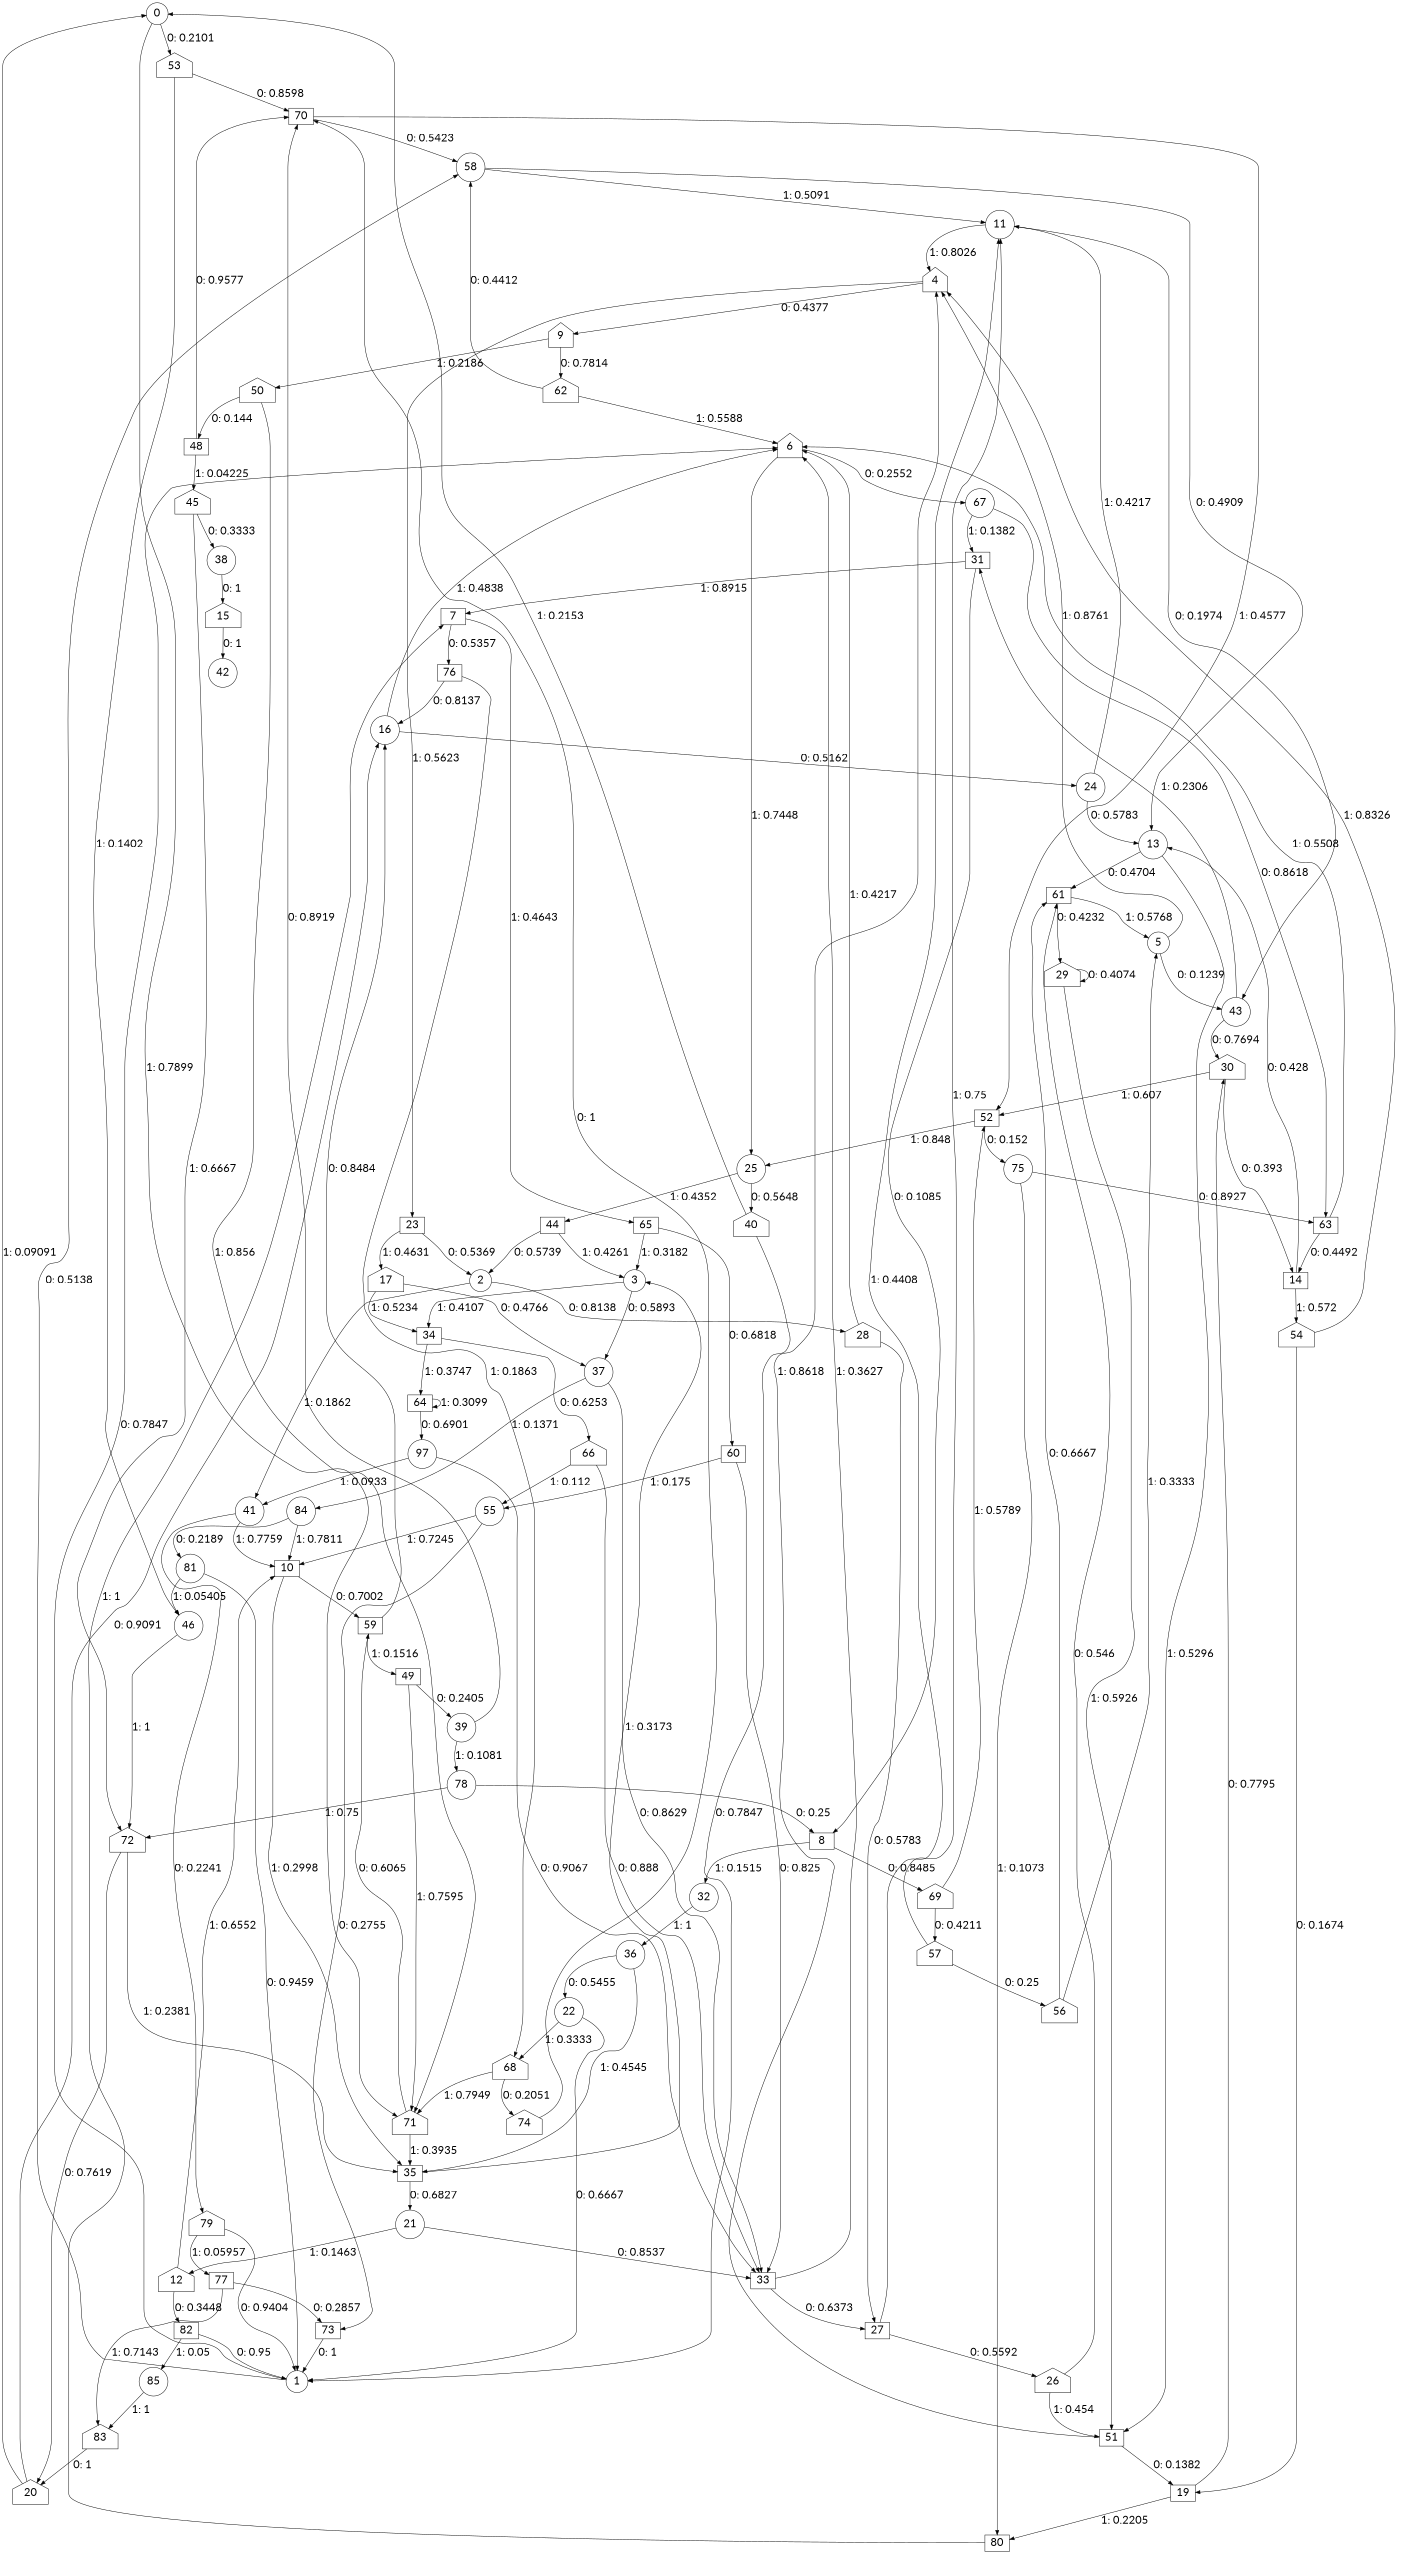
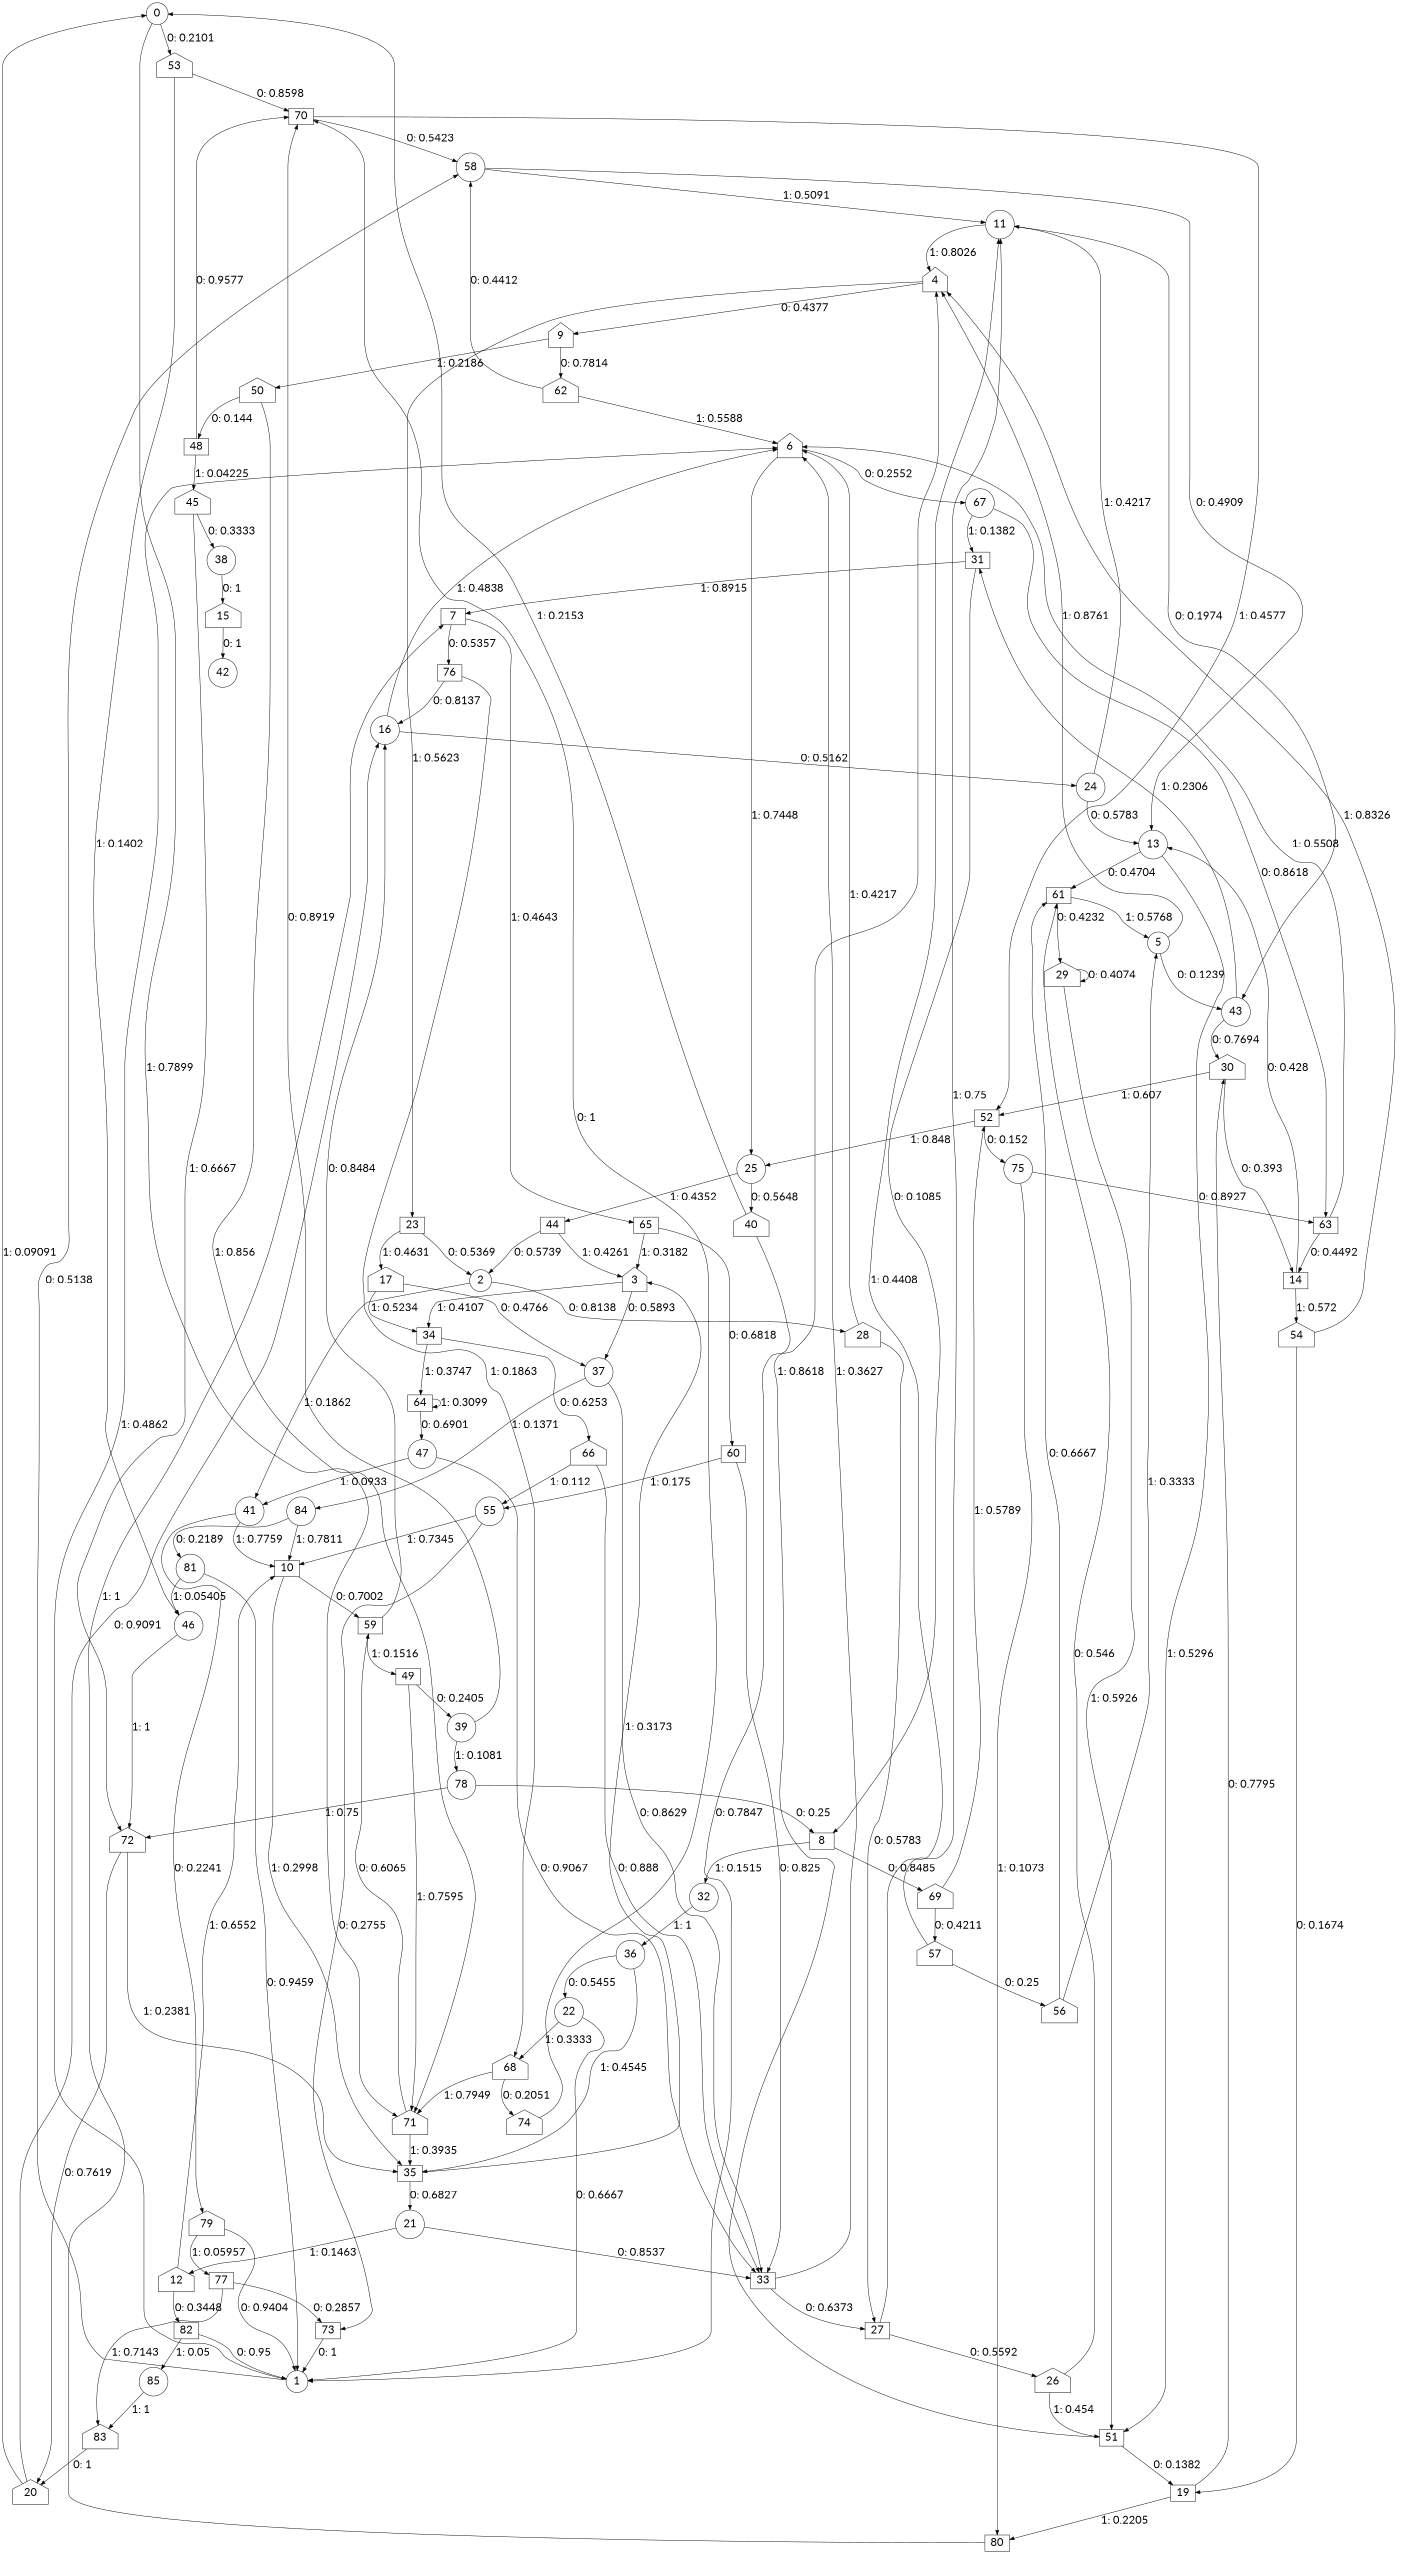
node "3": shape circle -> house
edge "1" -> "6": label "0: 0.7847   " -> "1: 0.4862   "
node "97": label "97" -> "47"
edge "55" -> "10": label "1: 0.7245   " -> "1: 0.7345   "
